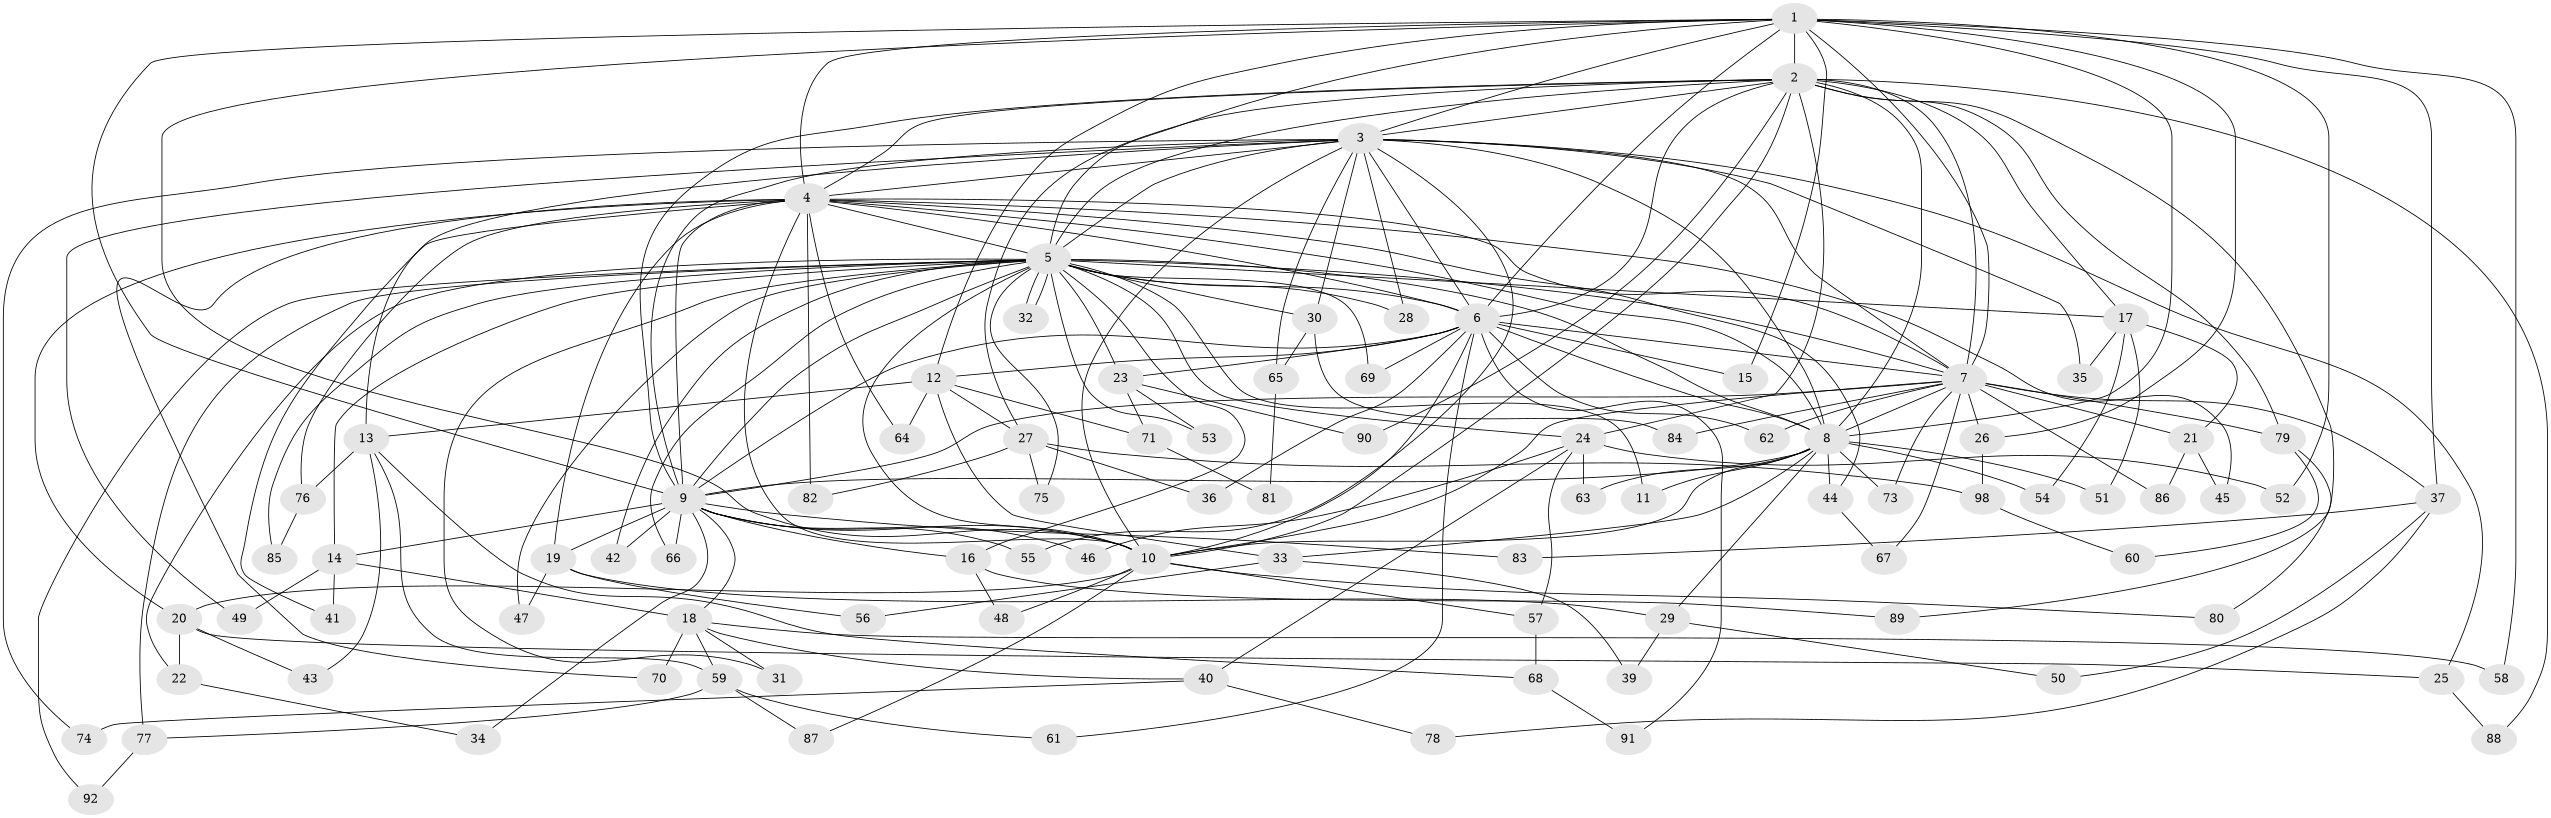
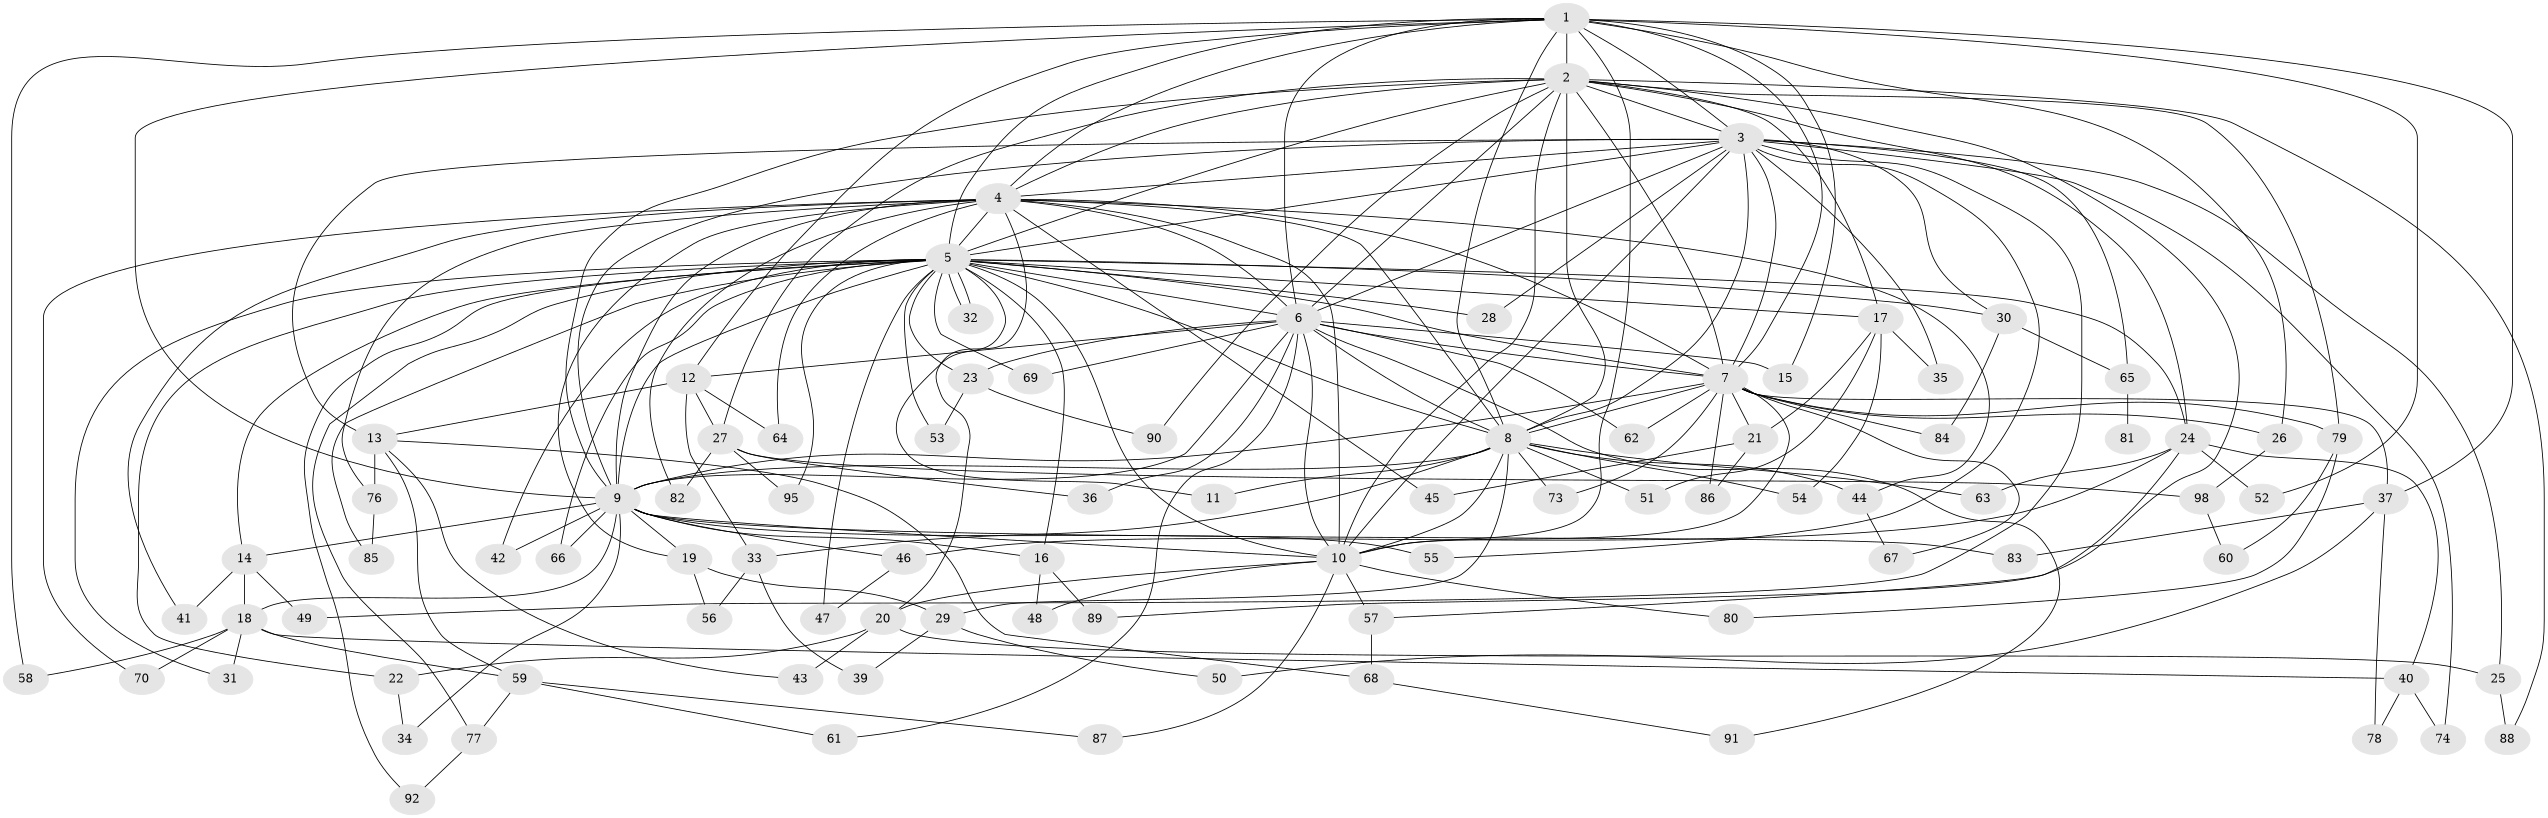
node "71": removed
node "75": label "75" -> "95"
edge "19" -- "47": now "46" -- "47"
